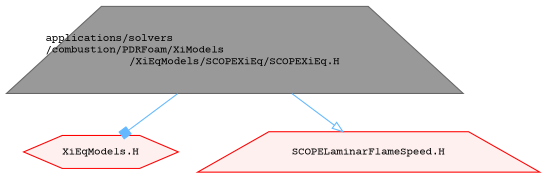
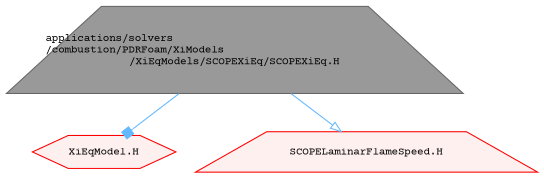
node "XiEqModels.H": label "XiEqModels.H" -> "XiEqModel.H"
